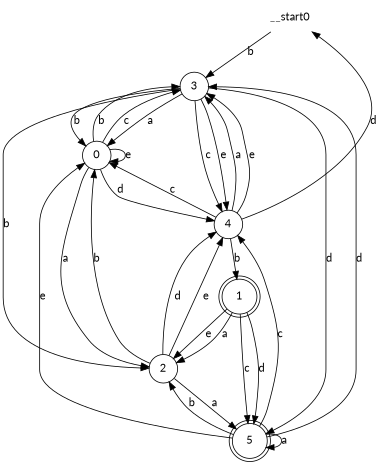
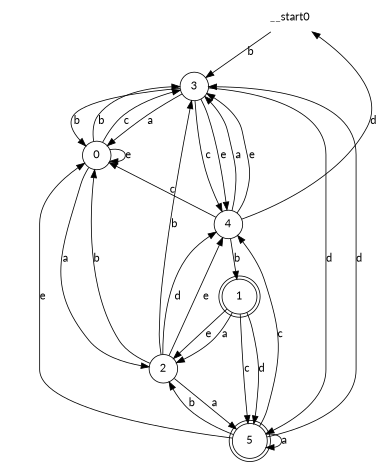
edge "0" -> "4": removed, label "d"
edge "3" -> "2": reversed
